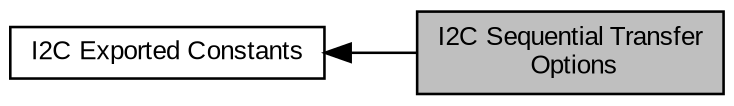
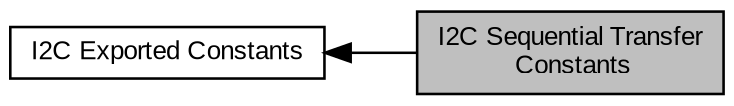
node "I2C Sequential Transfer Options": label "I2C Sequential Transfer Options" -> "I2C Sequential Transfer Constants"
